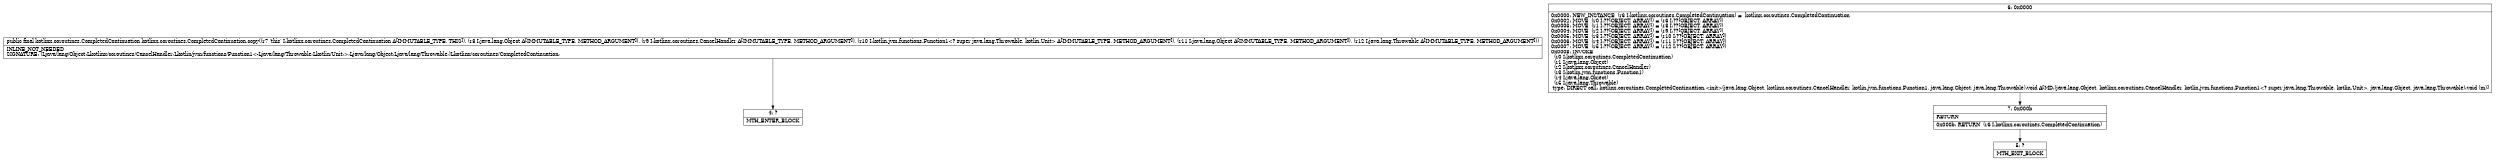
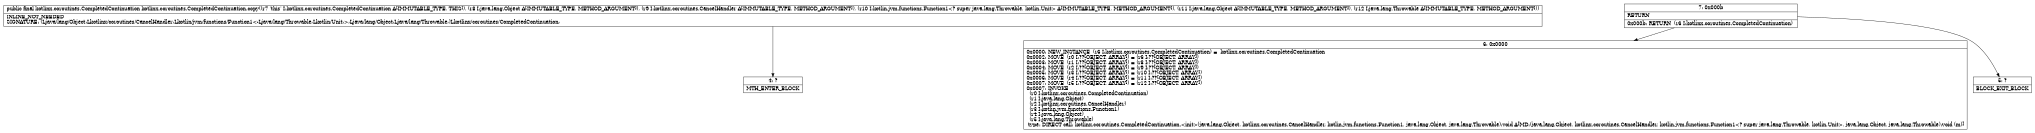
node "6: 0x0000": text "0x0008: INVOKE" -> "0x0007: INVOKE"
edge "6: 0x0000" -> "7: 0x000b": reversed
node "5: ?": text "MTH_EXIT_BLOCK" -> "BLOCK_EXIT_BLOCK"
